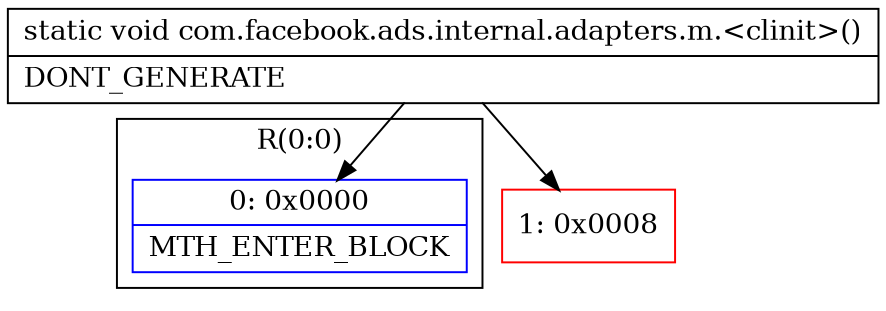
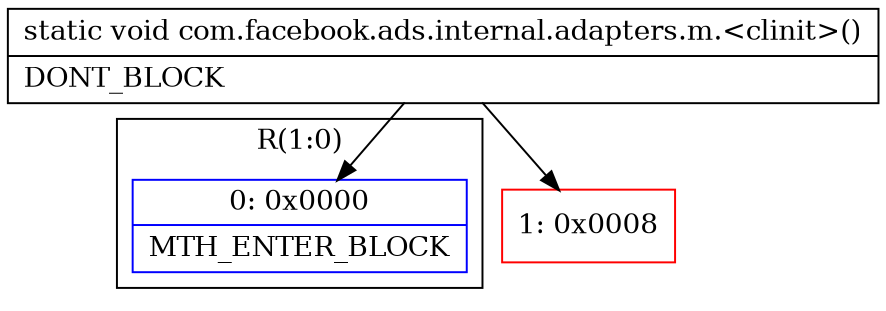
node "static void com.facebook.ads.internal.adapters.m.<clinit>()": text "DONT_GENERATE" -> "DONT_BLOCK"
cluster "R(0:0)": label "R(0:0)" -> "R(1:0)"
